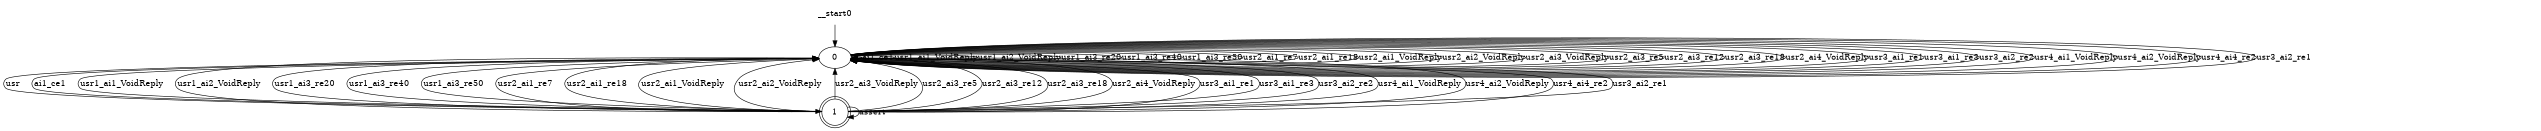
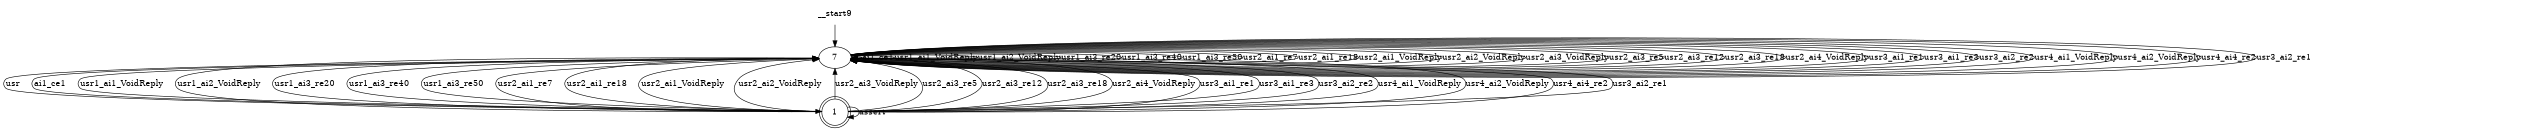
node "__start0": label "__start0" -> "__start9"
node "0": label "0" -> "7"
